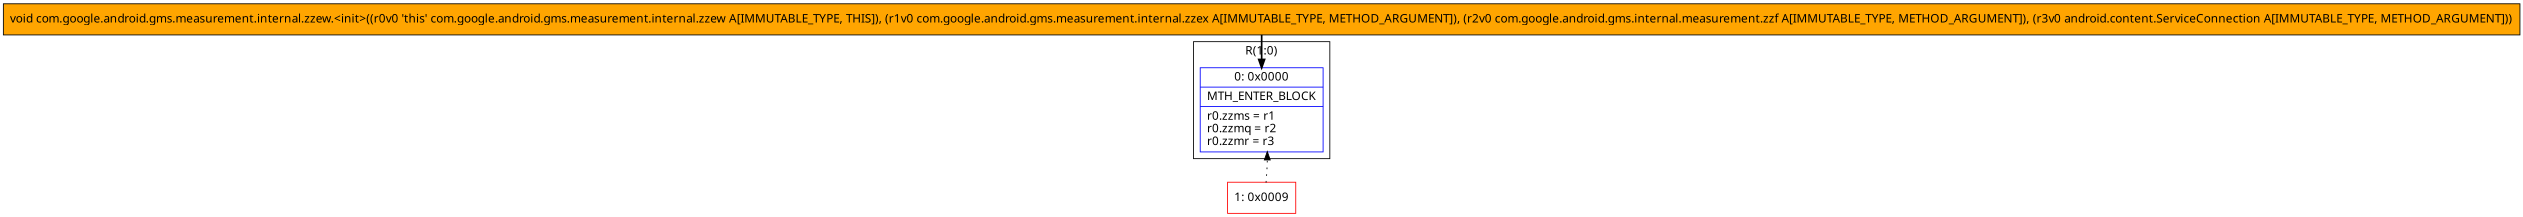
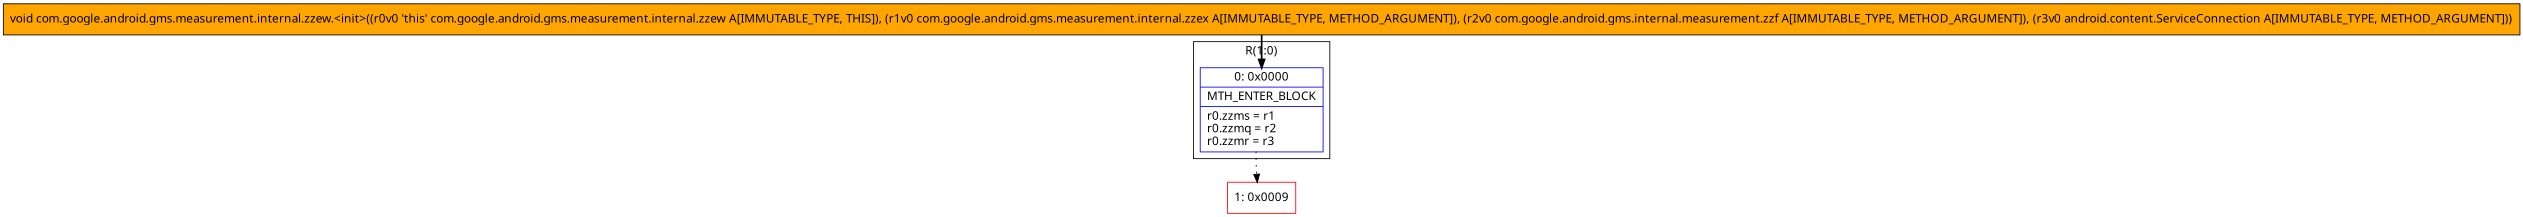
edge "1: 0x0009" -> "0: 0x0000": reversed
